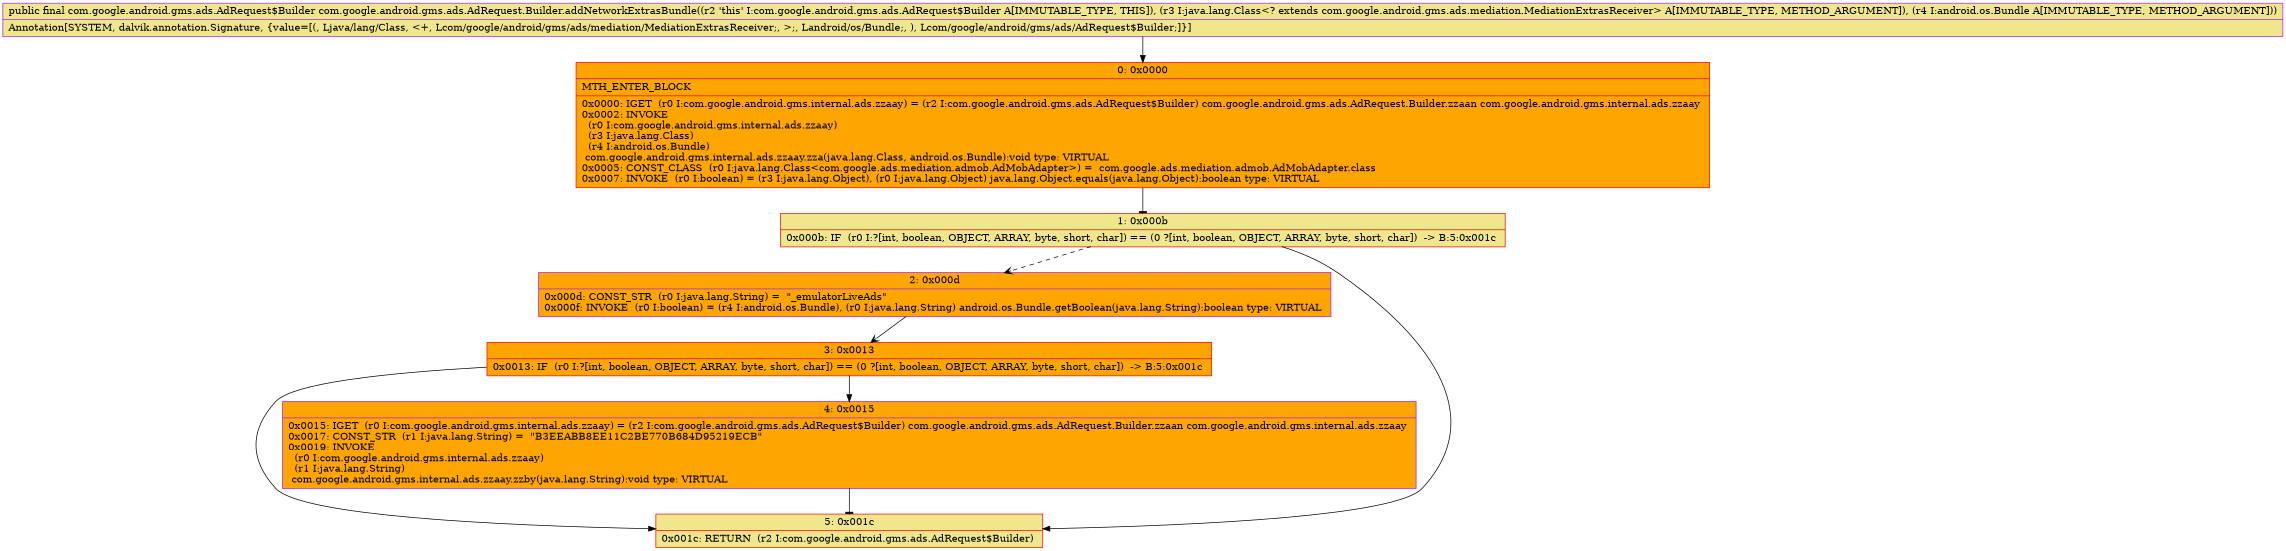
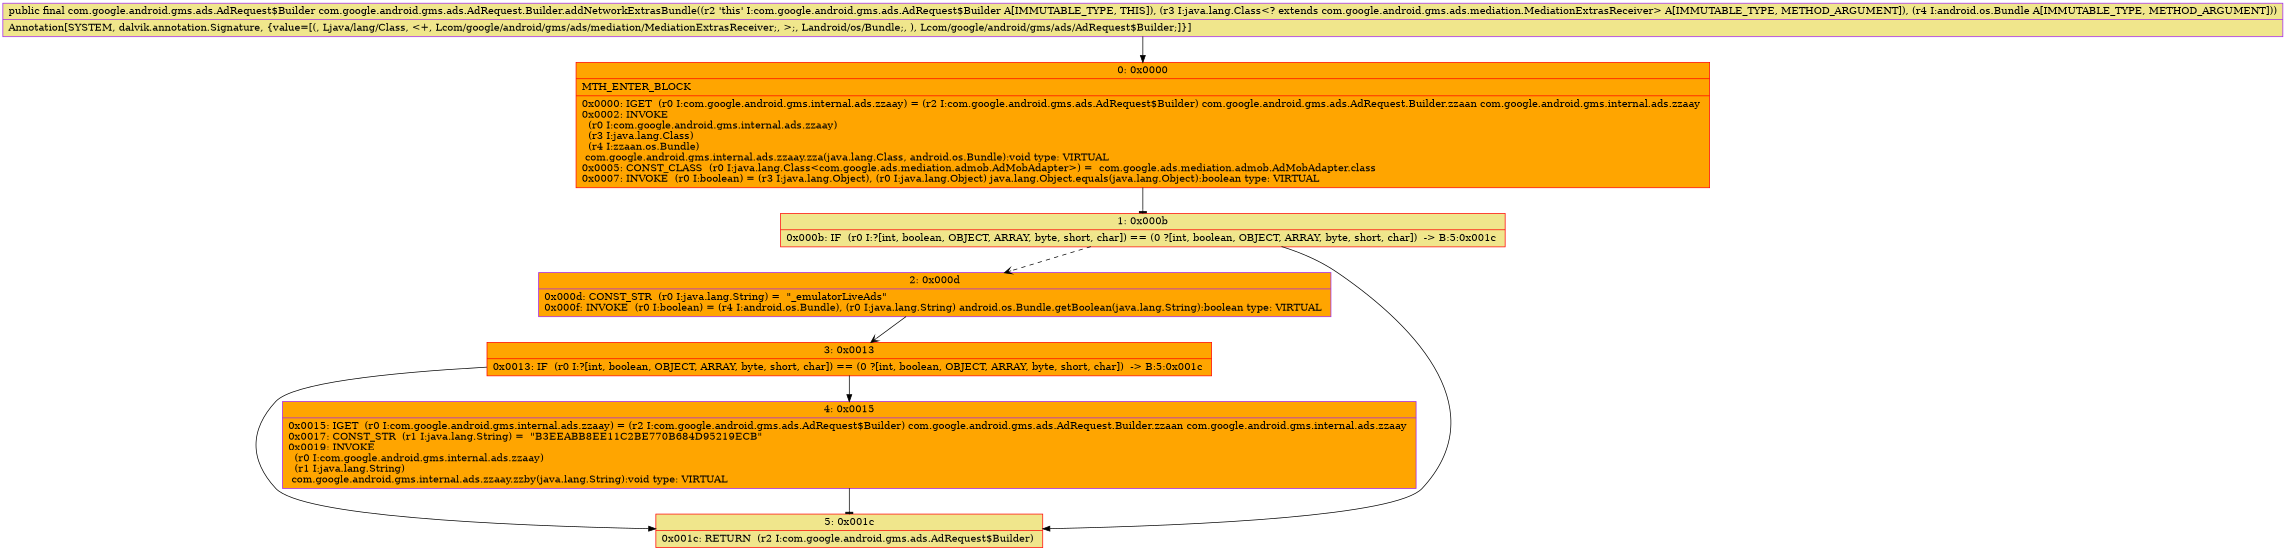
node "0: 0x0000": text "(r4 I:android.os.Bundle)" -> "(r4 I:zzaan.os.Bundle)"
